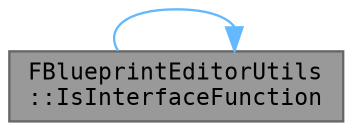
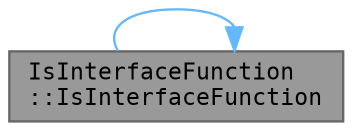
node "FBlueprintEditorUtils ::IsInterfaceFunction": label "FBlueprintEditorUtils ::IsInterfaceFunction" -> "IsInterfaceFunction ::IsInterfaceFunction"
